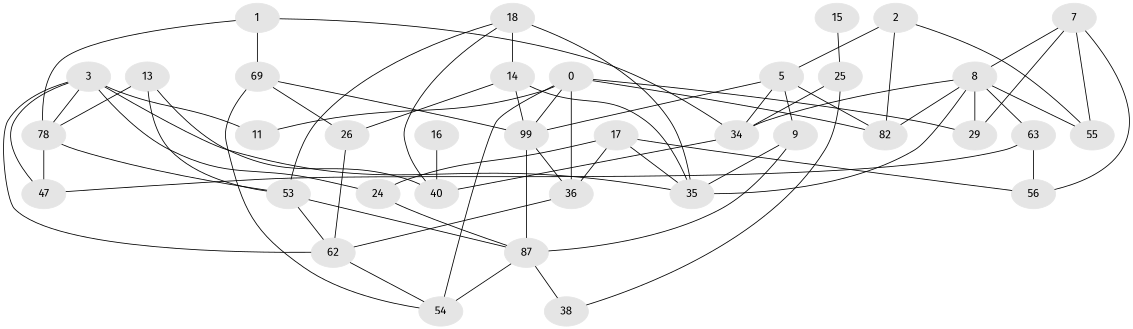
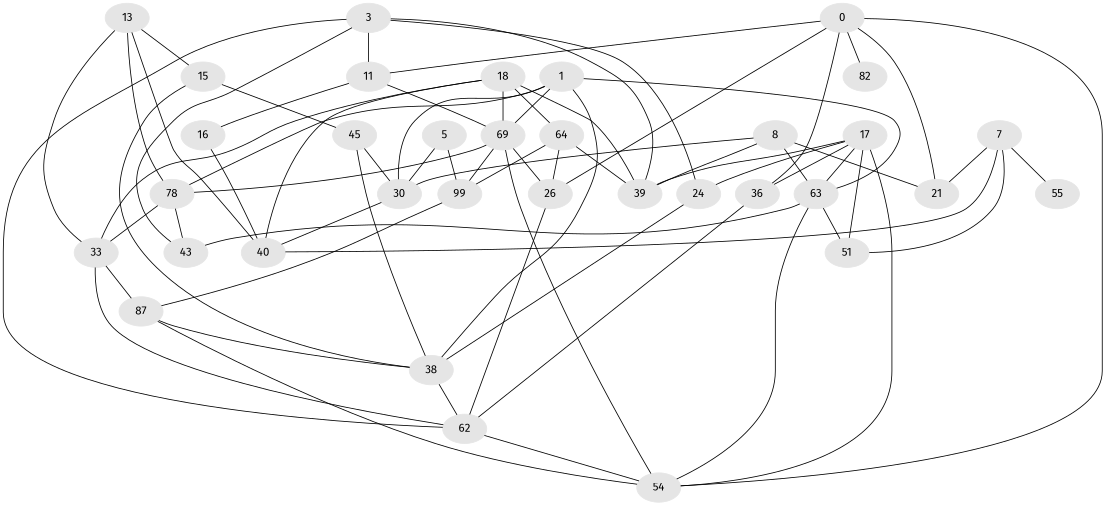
node "2": removed
edge "13" -- "15": added
edge "7" -- "8": now "7" -- "40"
node "14": label "14" -> "64"
node "25": label "25" -> "45"
edge "1" -- "63": added
edge "5" -- "82": removed
edge "11" -- "69": added
edge "11" -- "16": added
edge "3" -- "78": now "69" -- "78"
edge "18" -- "69": added
edge "0" -- "99": now "0" -- "26"
edge "8" -- "82": removed
edge "8" -- "55": removed
node "34": label "34" -> "30"
node "9": removed
node "29": label "29" -> "21"
edge "99" -- "36": removed
edge "17" -- "63": added
node "47": label "47" -> "43"
node "53": label "53" -> "33"
node "35": label "35" -> "39"
node "56": label "56" -> "51"
edge "24" -- "87": now "24" -- "38"
edge "1" -- "38": added
edge "15" -- "38": added
edge "63" -- "54": added
edge "17" -- "54": added
edge "38" -- "62": added
